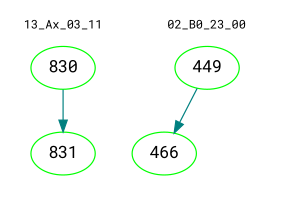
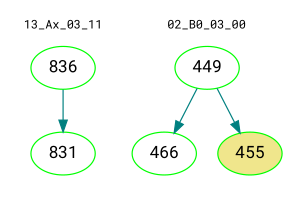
cluster "02_B0_23_00": label "02_B0_23_00" -> "02_B0_03_00"
node "830": label "830" -> "836"
node "455": added
